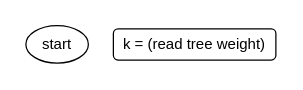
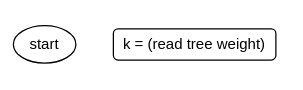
node "start": moved (57, 44) -> (44, 44)
